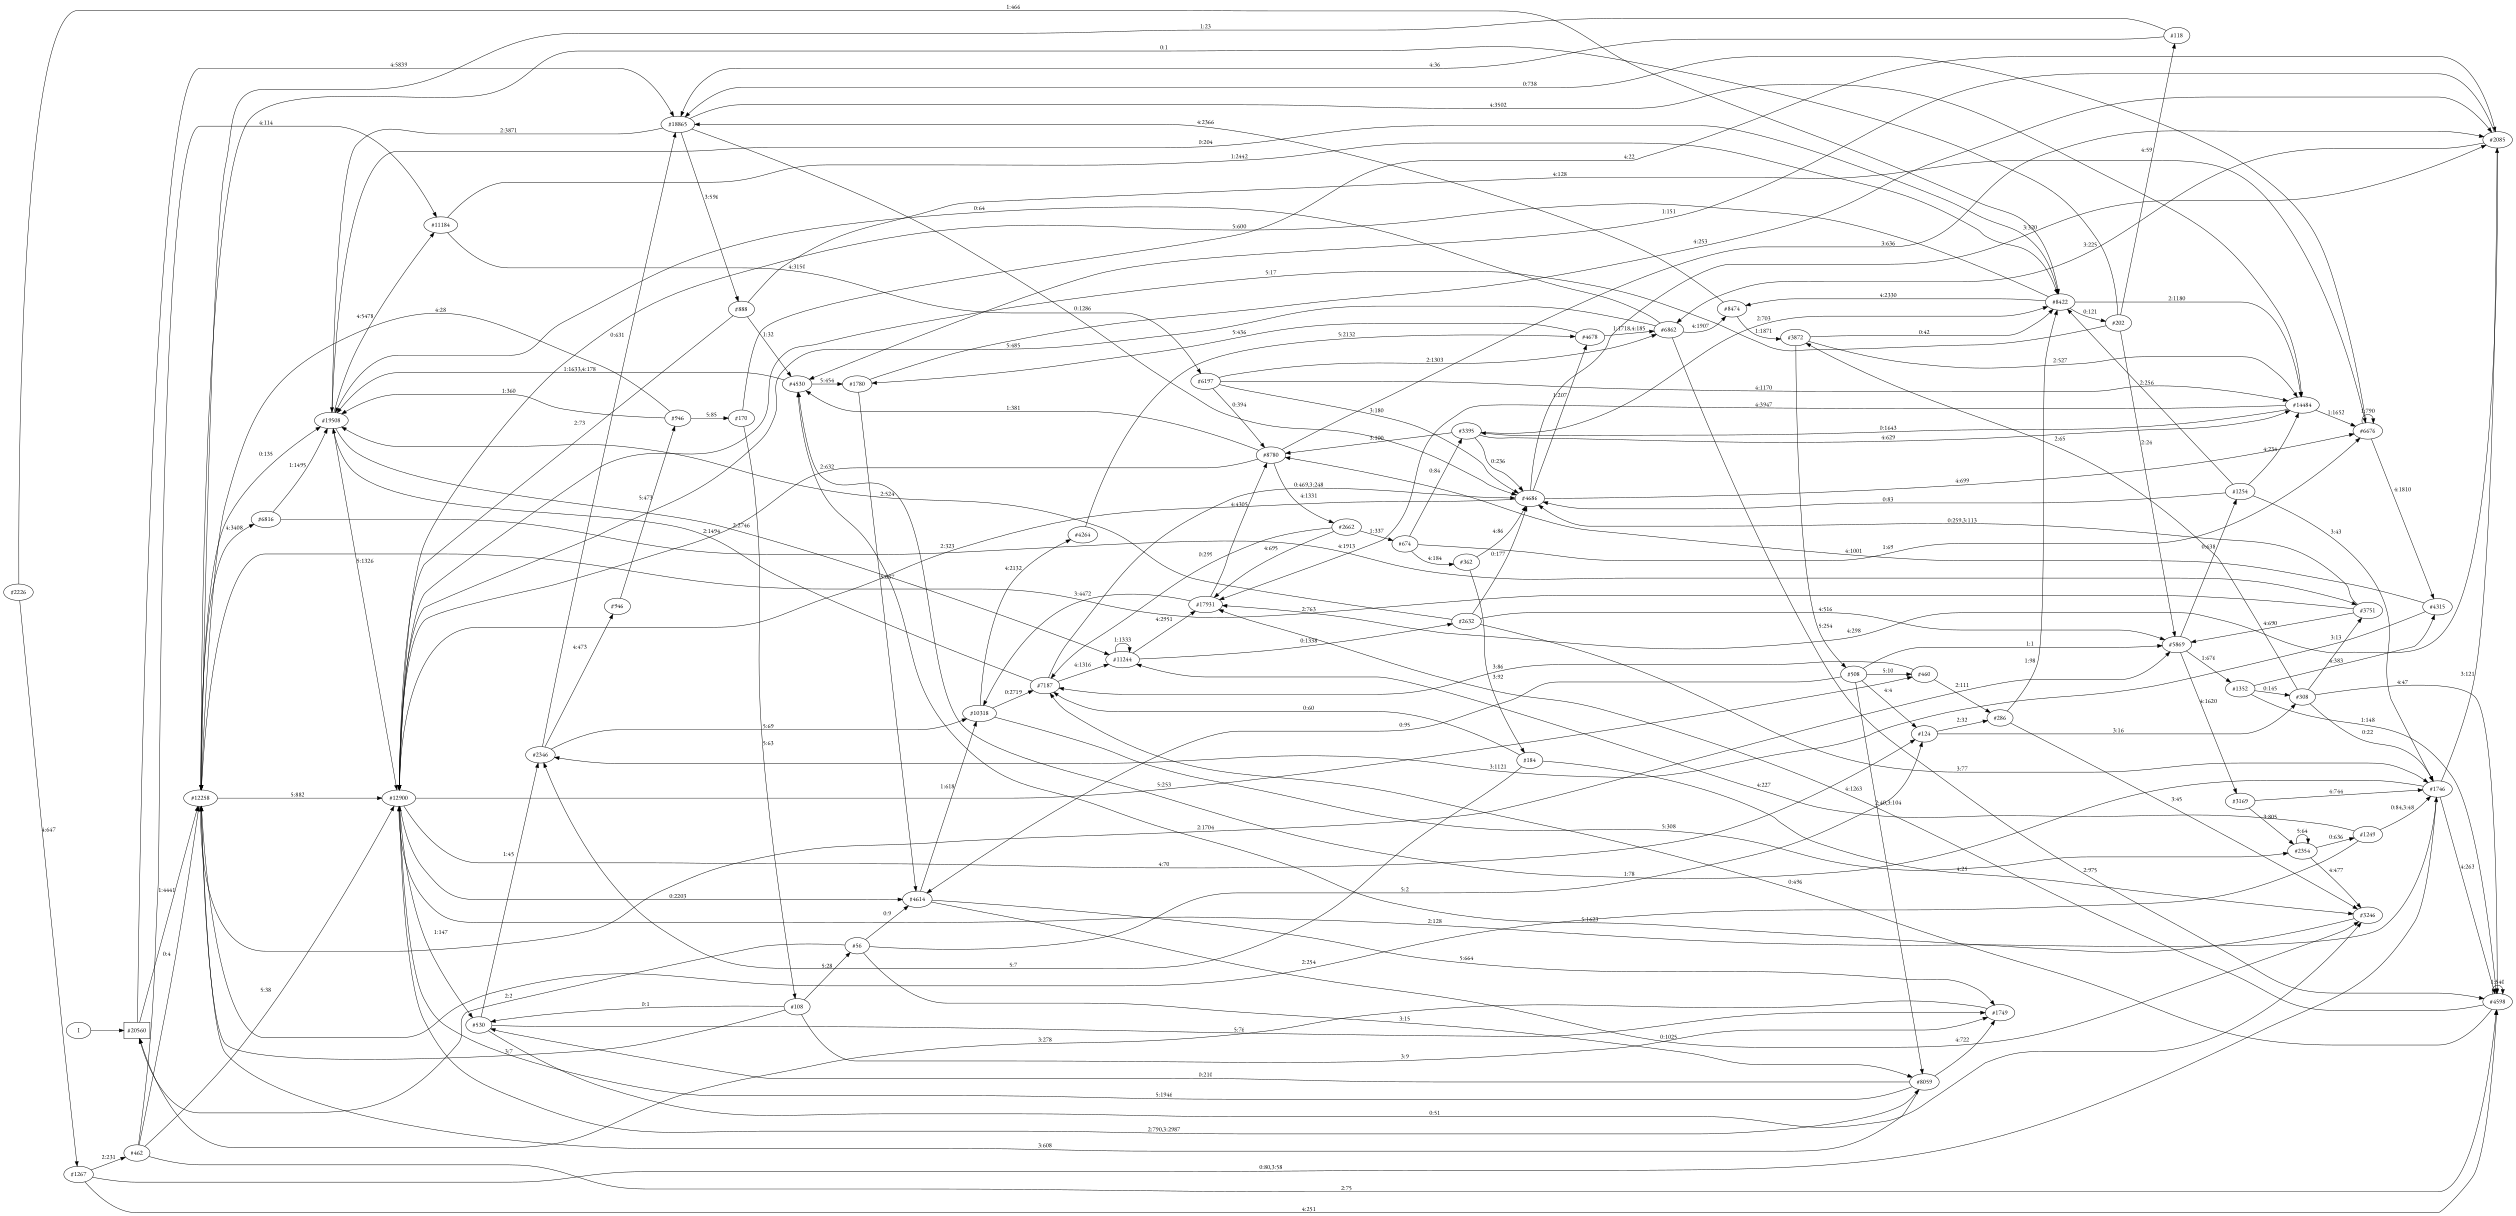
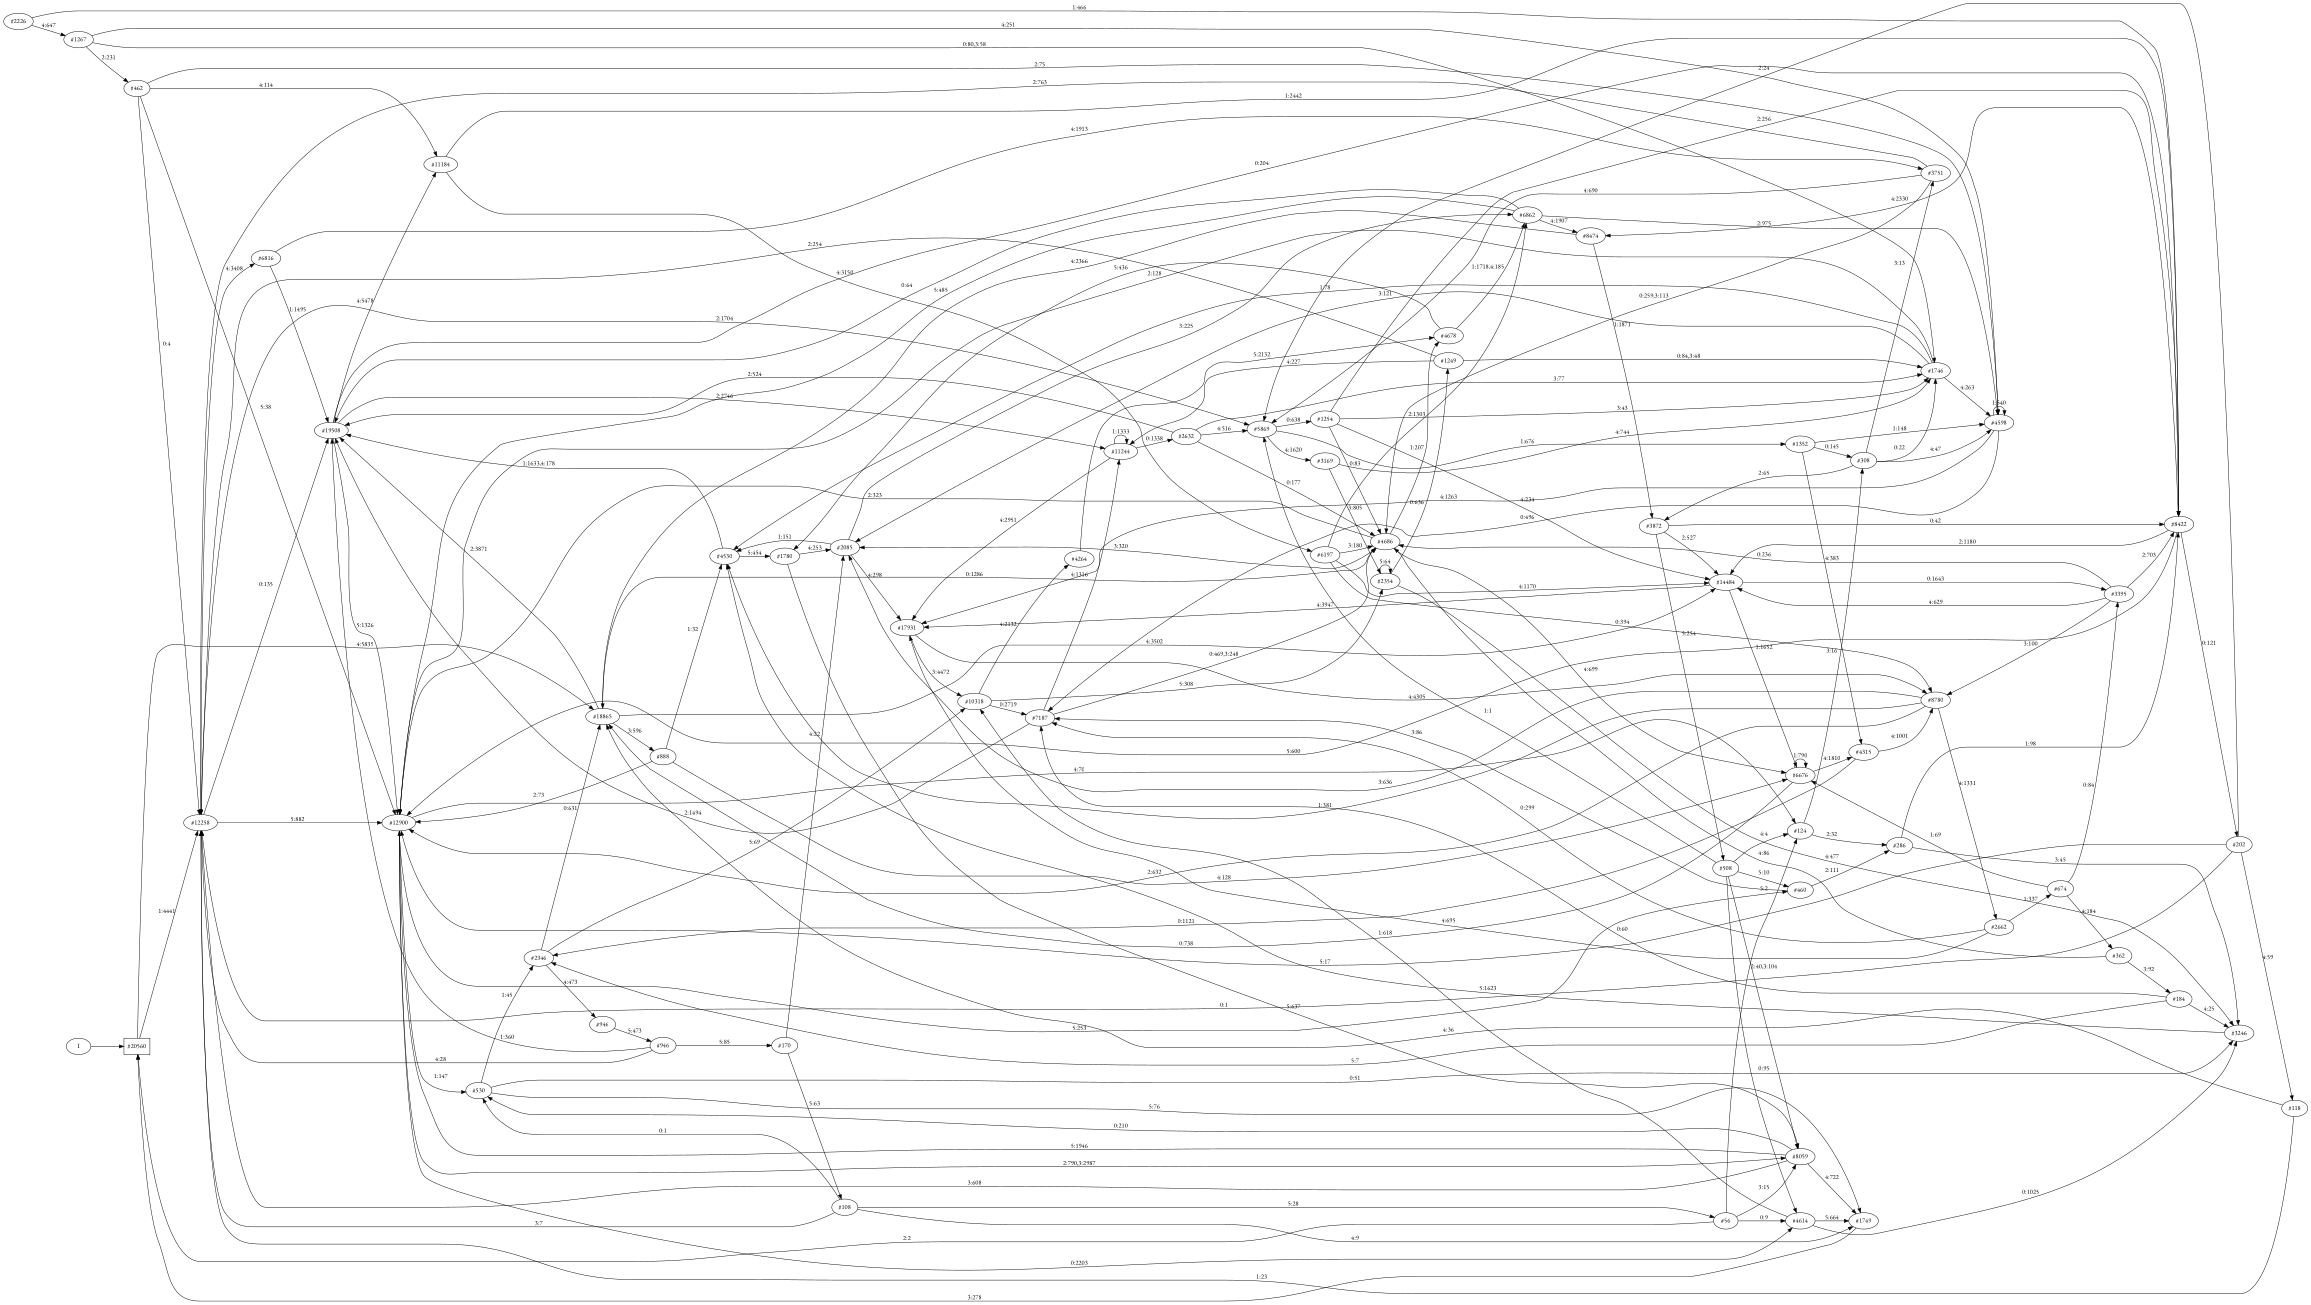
edge "#1780" -> "#4614": now "#1780" -> "#8059"
edge "#4315" -> "#2346": label "3:1121" -> "0:1121"
edge "#108" -> "#1749": label "3:9" -> "4:9"
